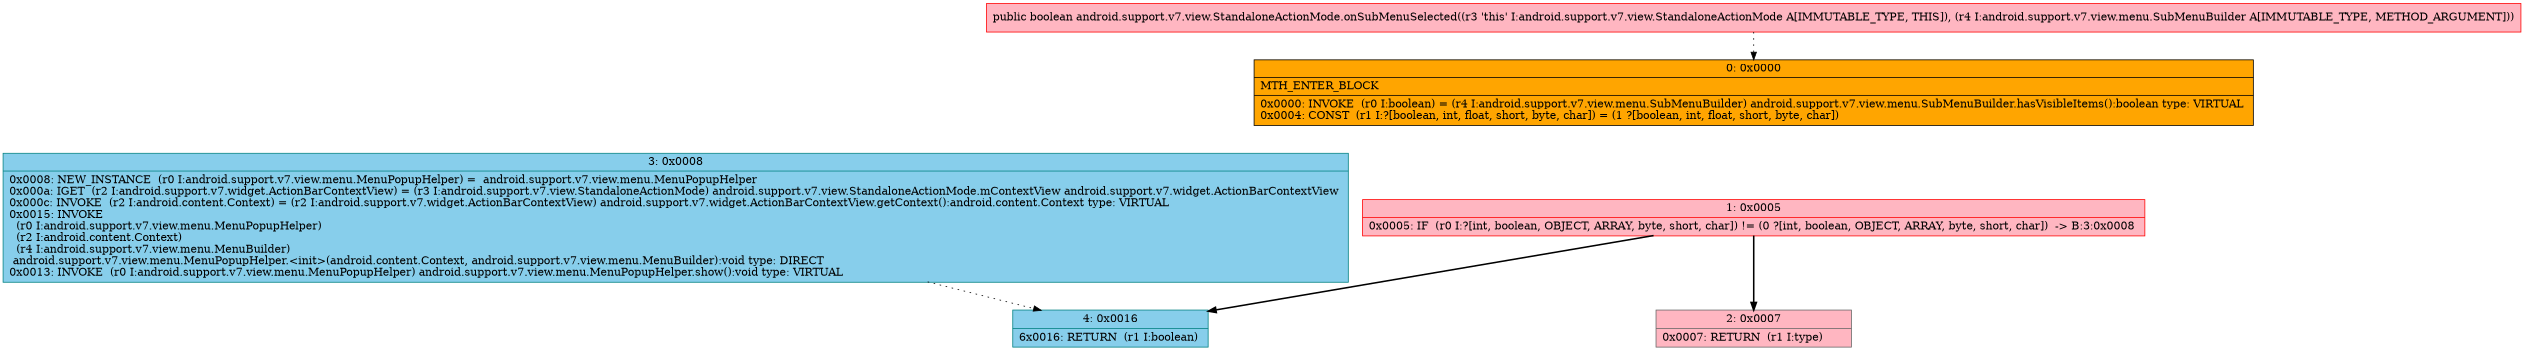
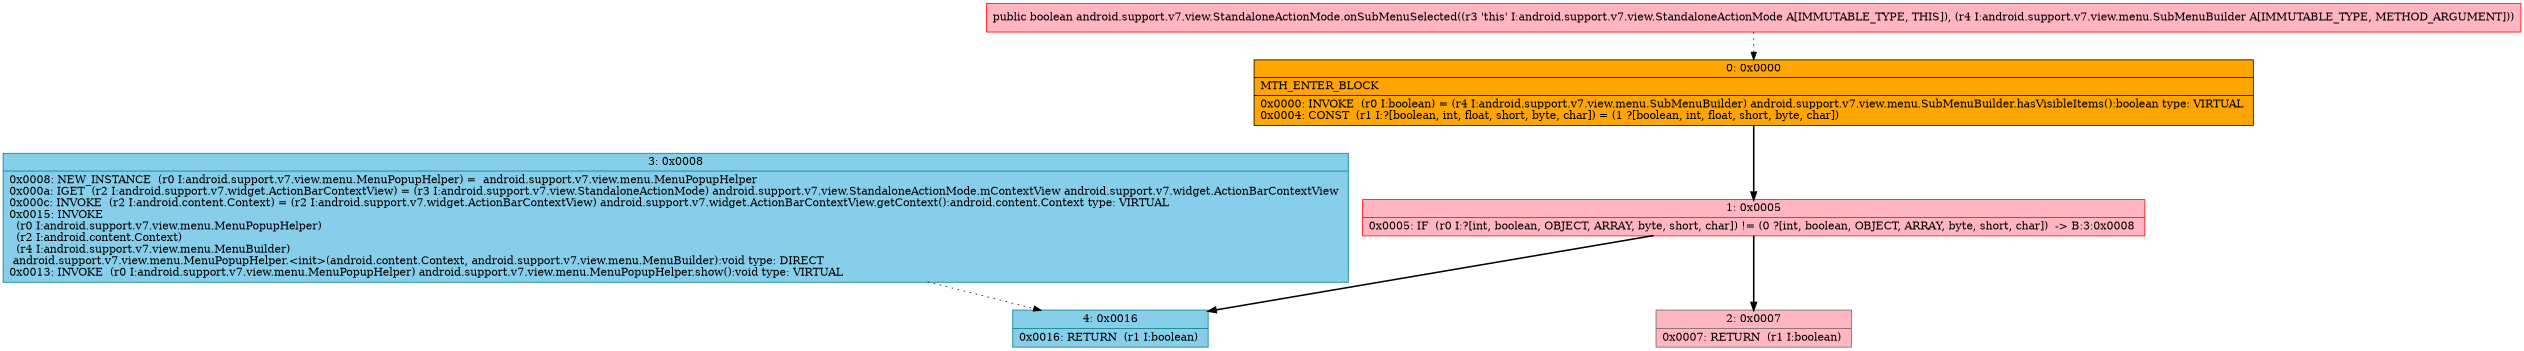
edge "0: 0x0000" -> "1: 0x0005": added
node "4: 0x0016": text "6x0016: RETURN  (r1 I:boolean)" -> "0x0016: RETURN  (r1 I:boolean)"
node "2: 0x0007": text "0x0007: RETURN  (r1 I:type)" -> "0x0007: RETURN  (r1 I:boolean)"
